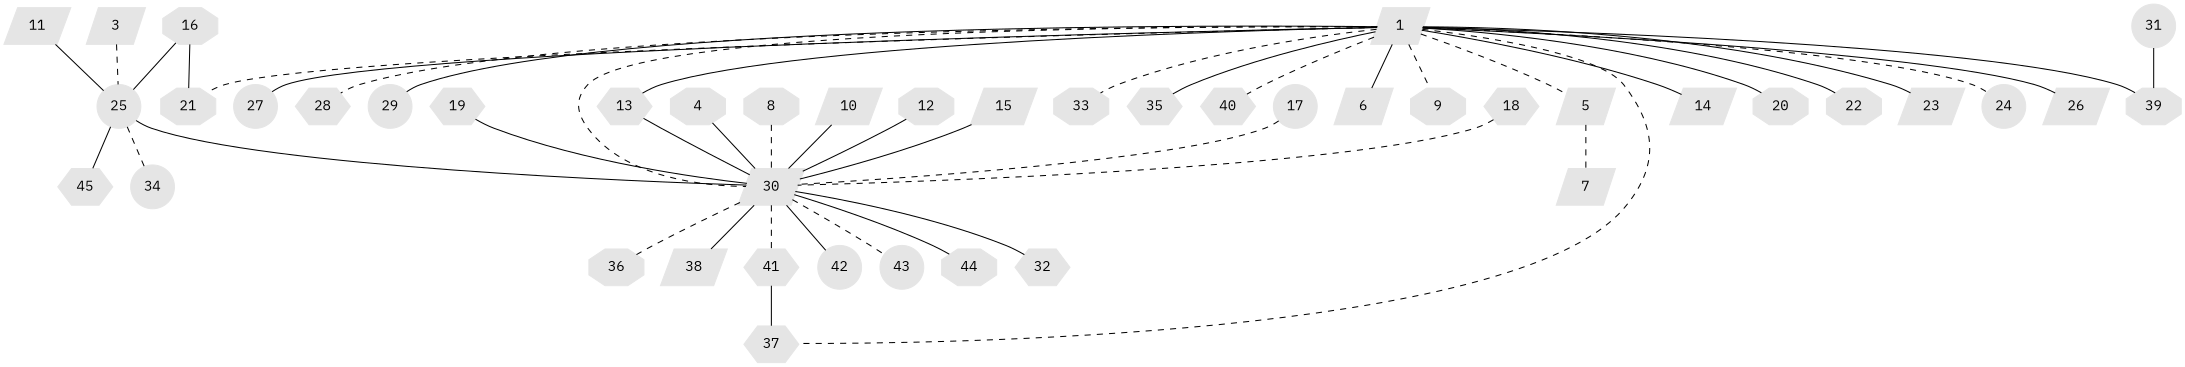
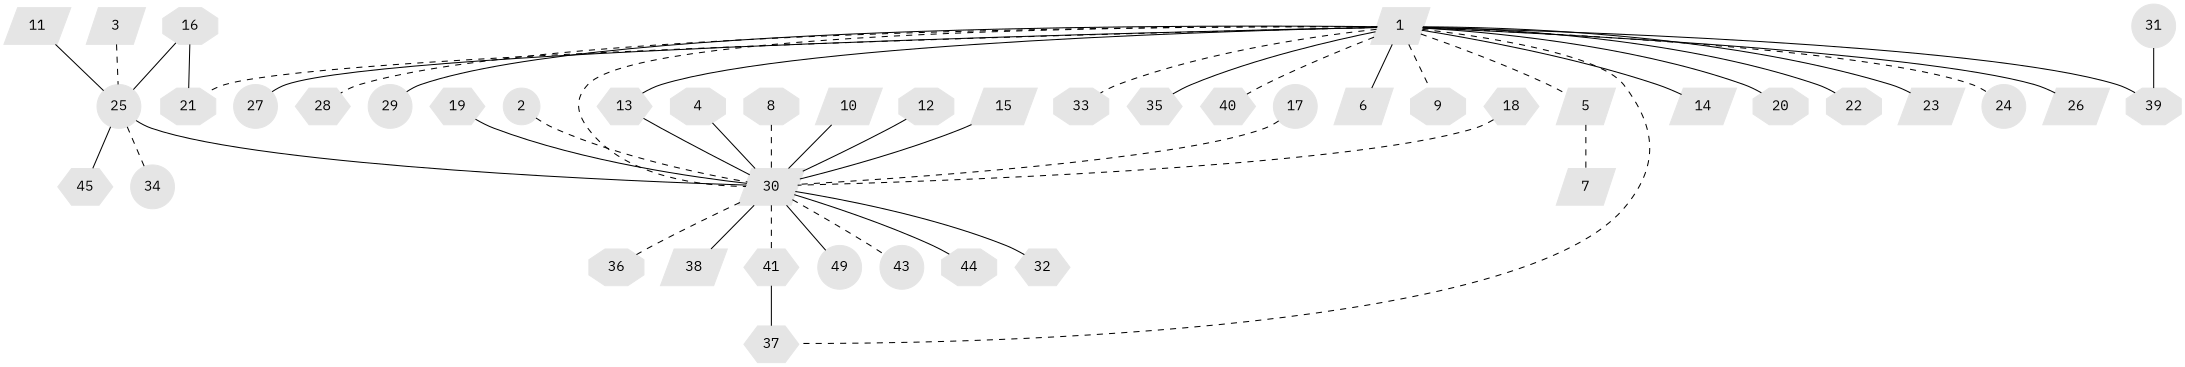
node "2": added
node "42": label "42" -> "49"
